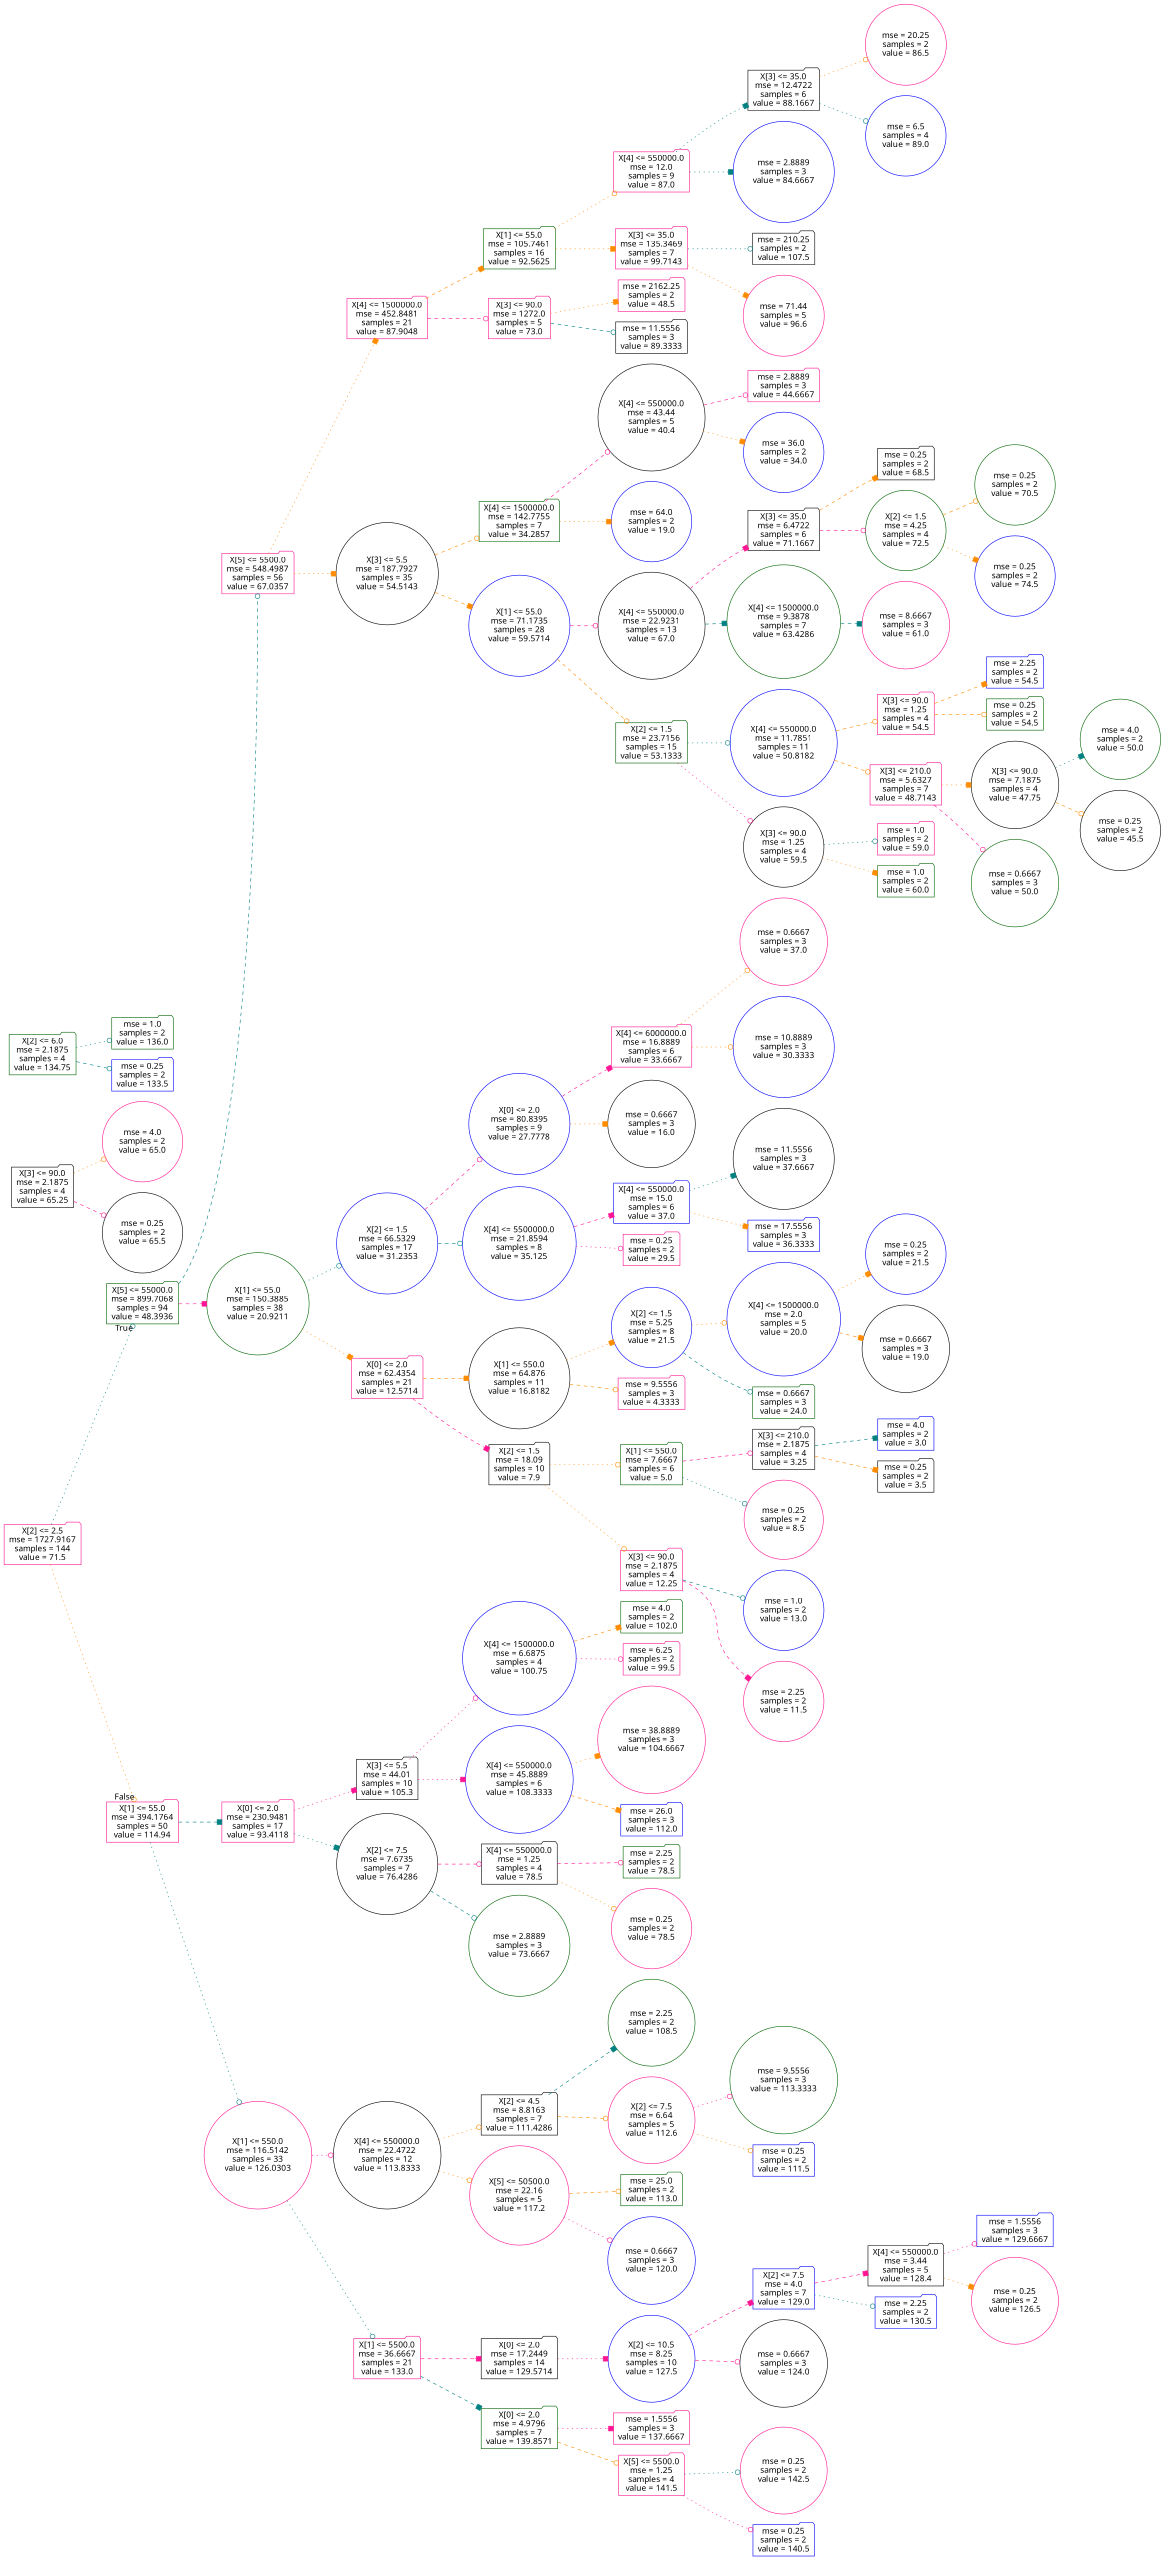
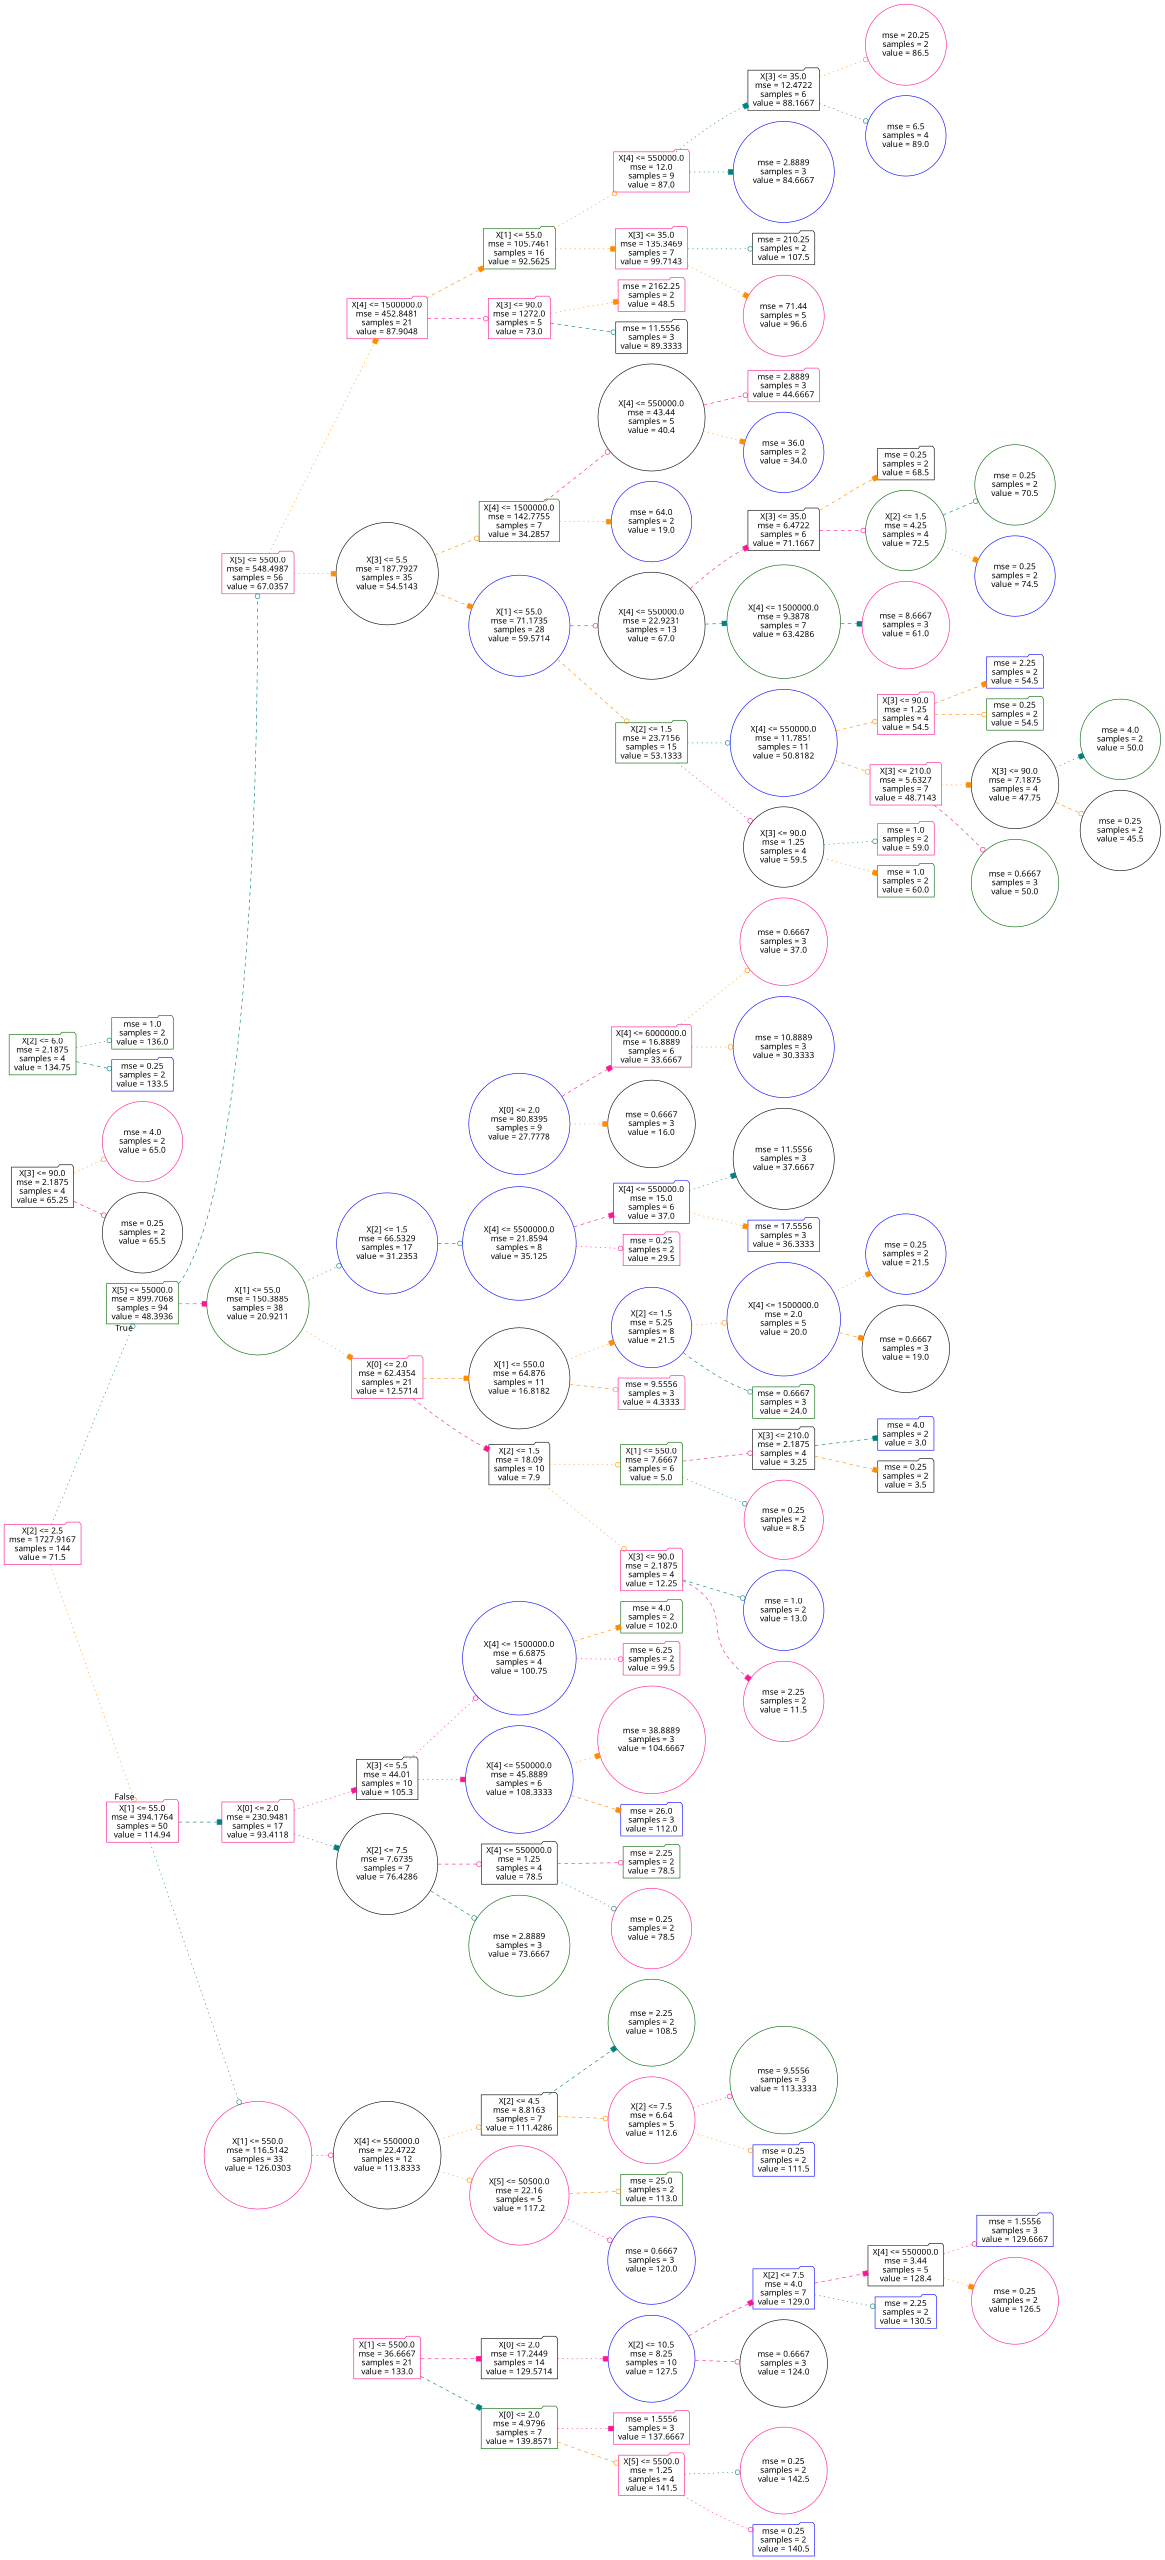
edge "X[2] <= 1.5 mse = 4.25 samples = 4 value = 72.5" -> "mse = 0.25 samples = 2 value = 70.5": color darkorange -> teal
edge "X[2] <= 1.5 mse = 66.5329 samples = 17 value = 31.2353" -> "X[0] <= 2.0 mse = 80.8395 samples = 9 value = 27.7778": removed
edge "X[4] <= 550000.0 mse = 1.25 samples = 4 value = 78.5" -> "mse = 0.25 samples = 2 value = 78.5": color darkorange -> teal
edge "X[1] <= 550.0 mse = 116.5142 samples = 33 value = 126.0303" -> "X[1] <= 5500.0 mse = 36.6667 samples = 21 value = 133.0": removed
